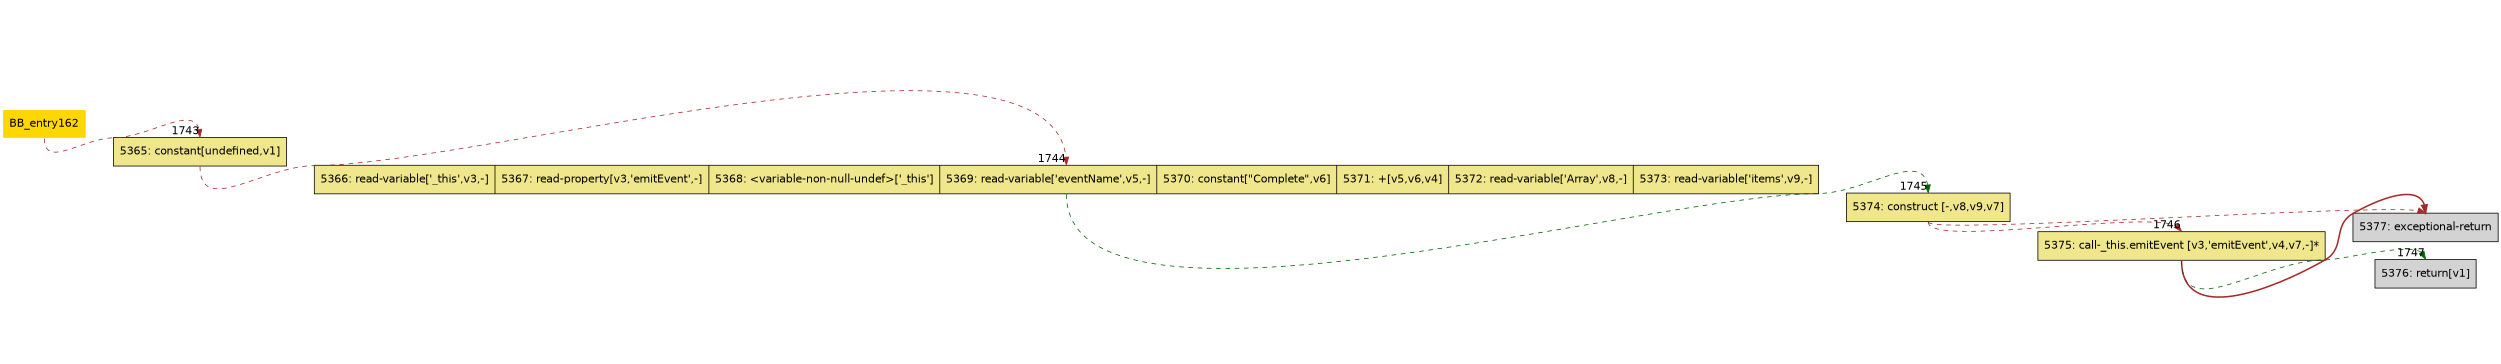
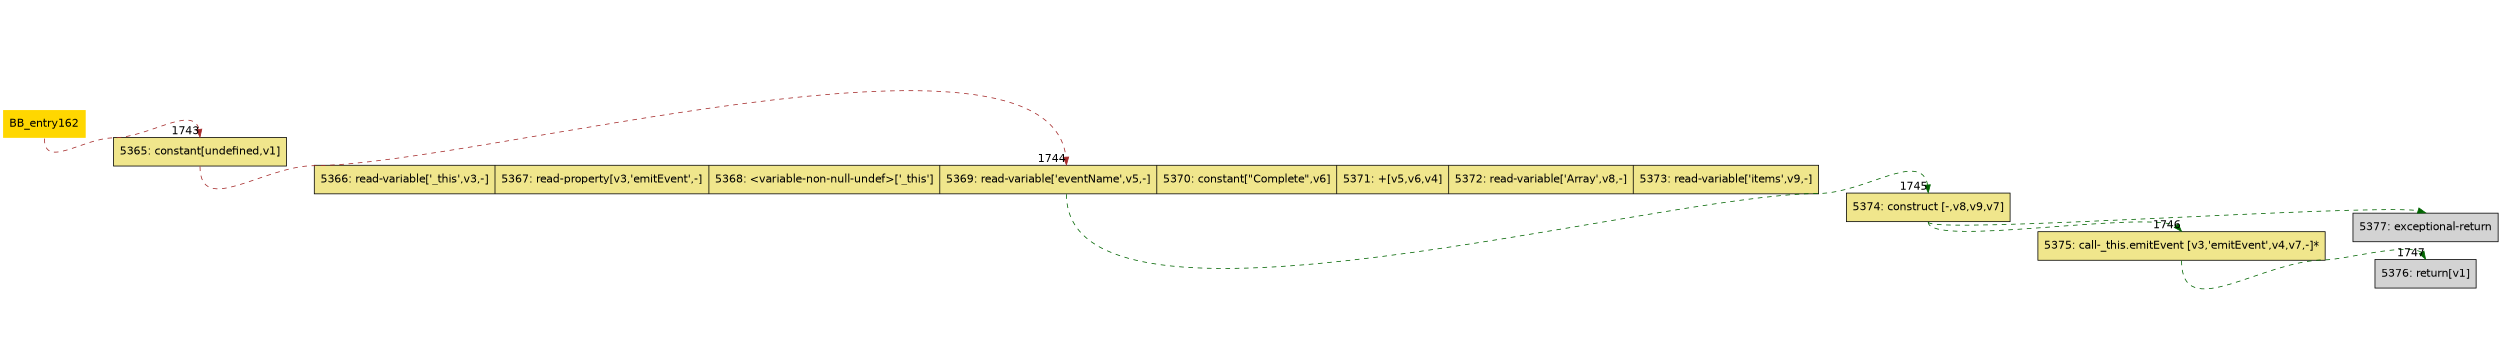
edge "5374: construct [-,v8,v9,v7]" -> "5377: exceptional-return": color brown -> darkgreen
edge "5374: construct [-,v8,v9,v7]" -> "5375: call-_this.emitEvent [v3,'emitEvent',v4,v7,-]*": color brown -> darkgreen
edge "5375: call-_this.emitEvent [v3,'emitEvent',v4,v7,-]*" -> "5377: exceptional-return": removed
